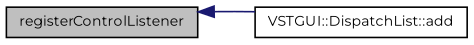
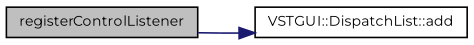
edge "VSTGUI::DispatchList::add" -> "registerControlListener": reversed
